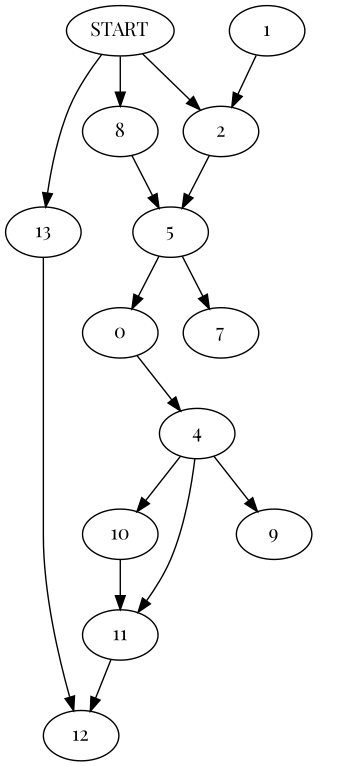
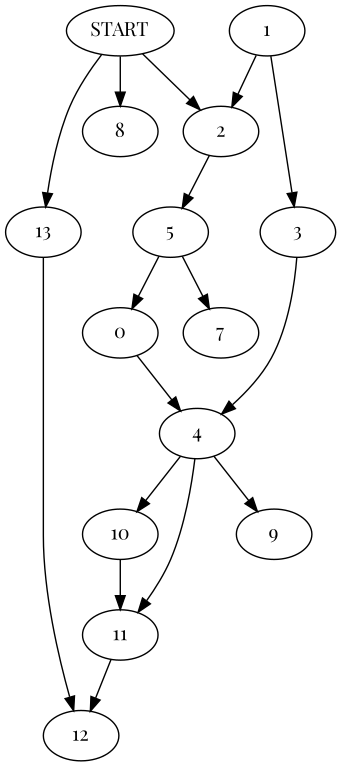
edge "8" -> "5": removed
node "3": added
